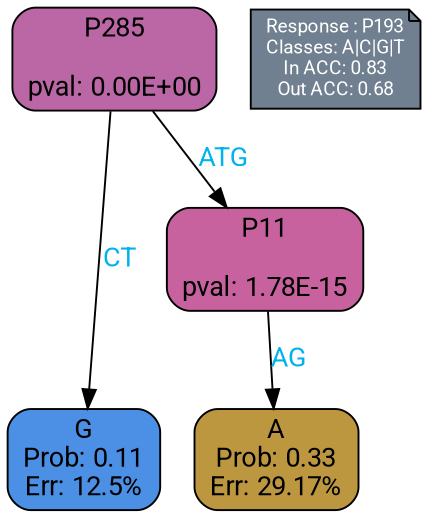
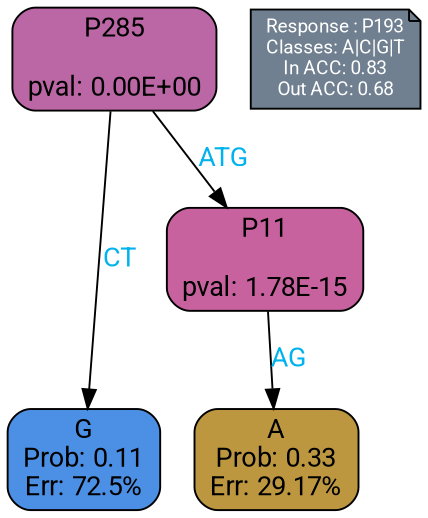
node "G Prob: 0.11 Err: 12.5%": label "G Prob: 0.11 Err: 12.5%" -> "G Prob: 0.11 Err: 72.5%"
